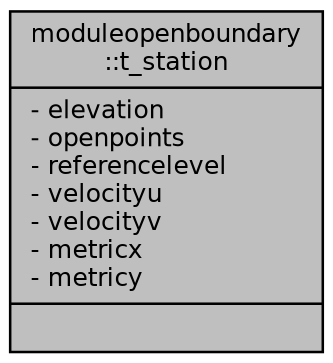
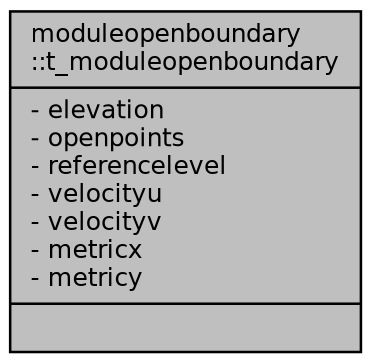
node "moduleopenboundary": text "::t_station" -> "::t_moduleopenboundary"
